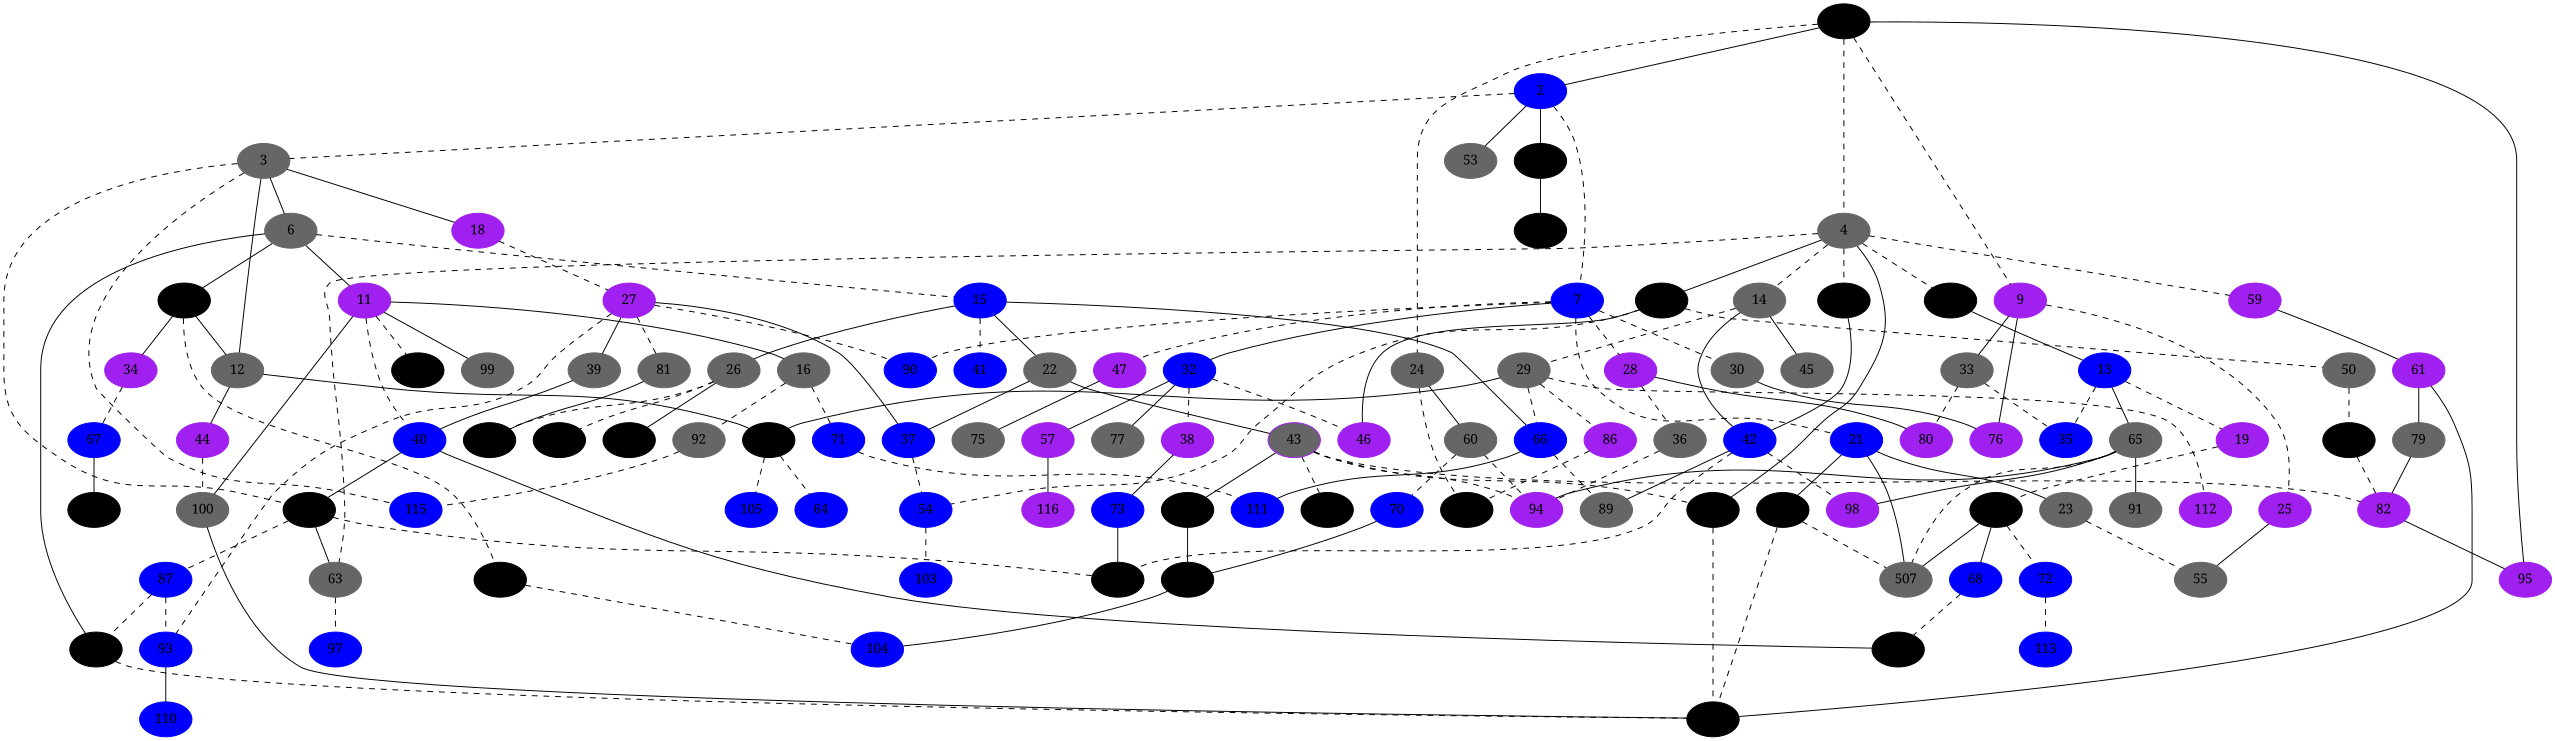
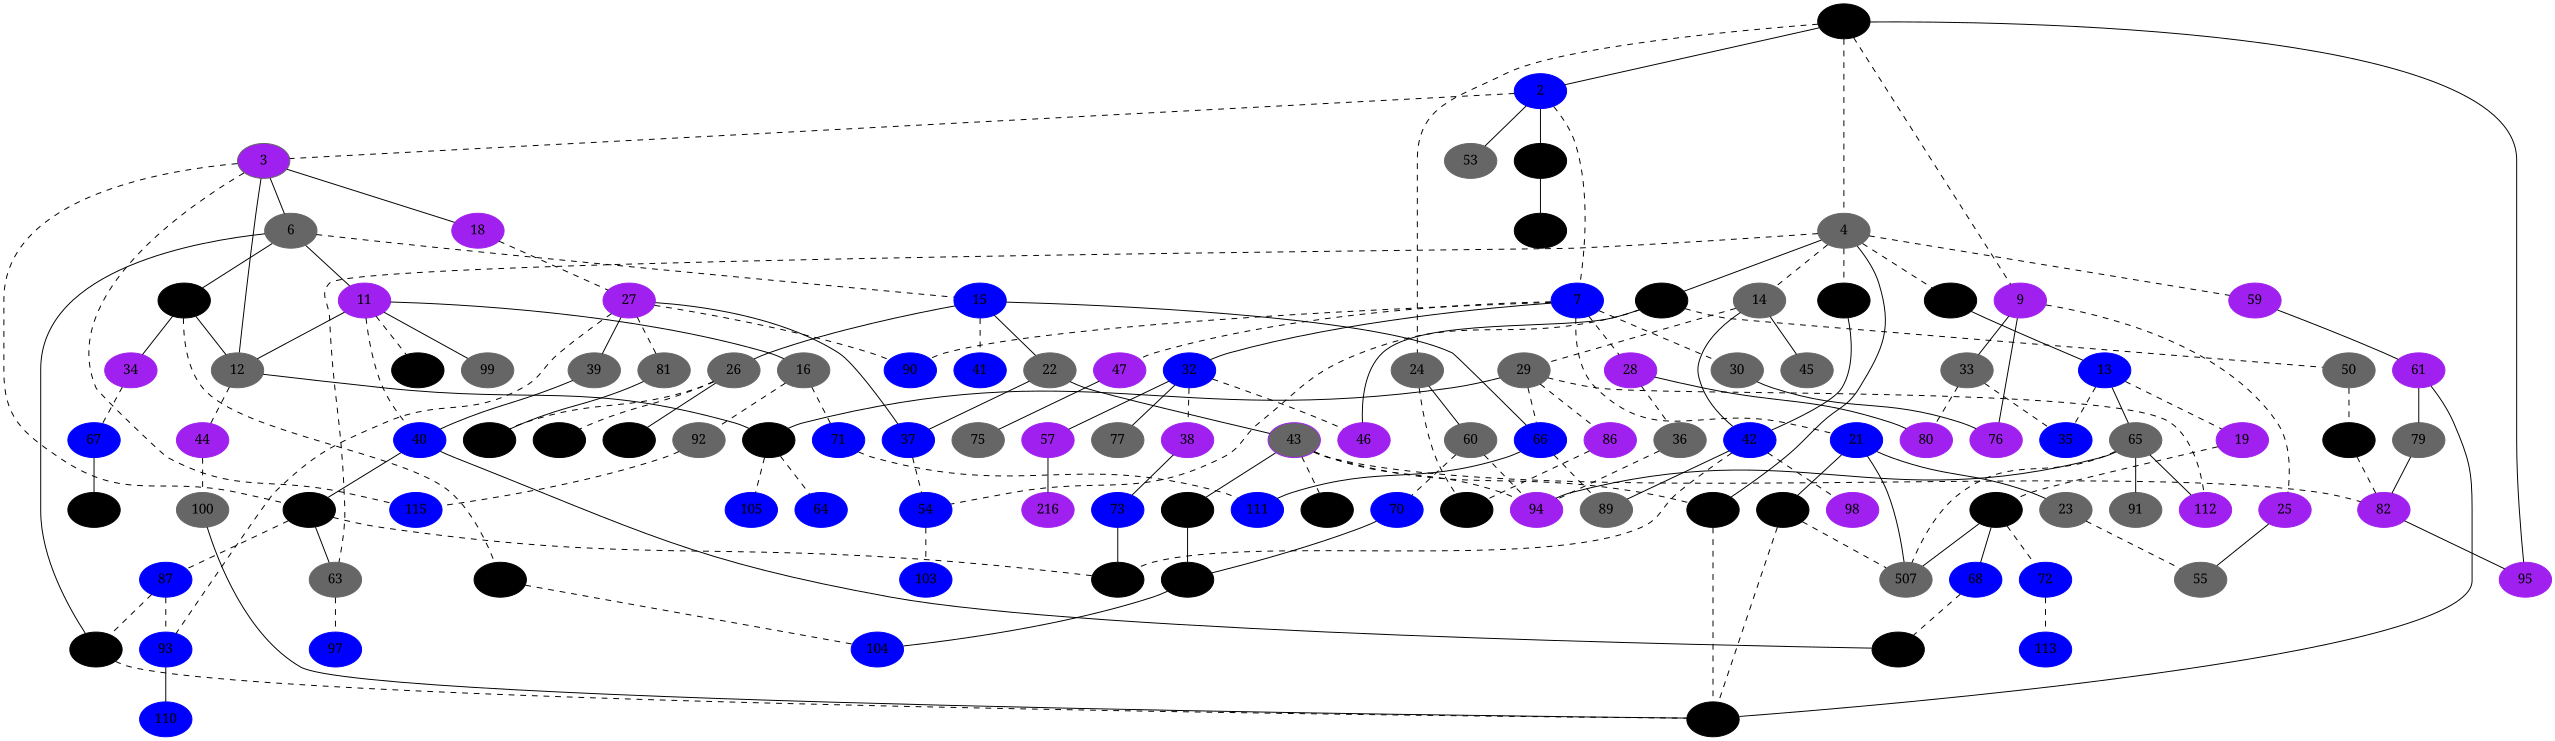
node "3": fillcolor gray40 -> purple
edge "11" -- "100": now "11" -- "12"
edge "12" -- "44": style solid -> dashed
edge "65" -- "98": now "65" -- "112"
node "116": label "116" -> "216"
